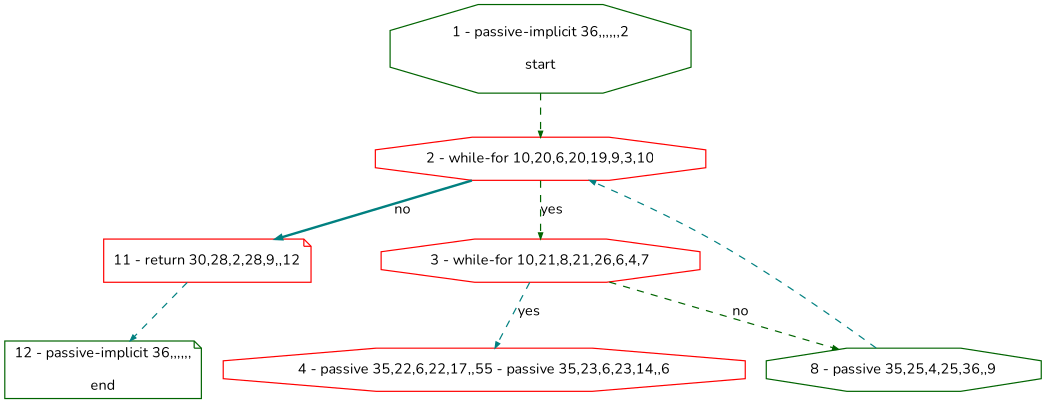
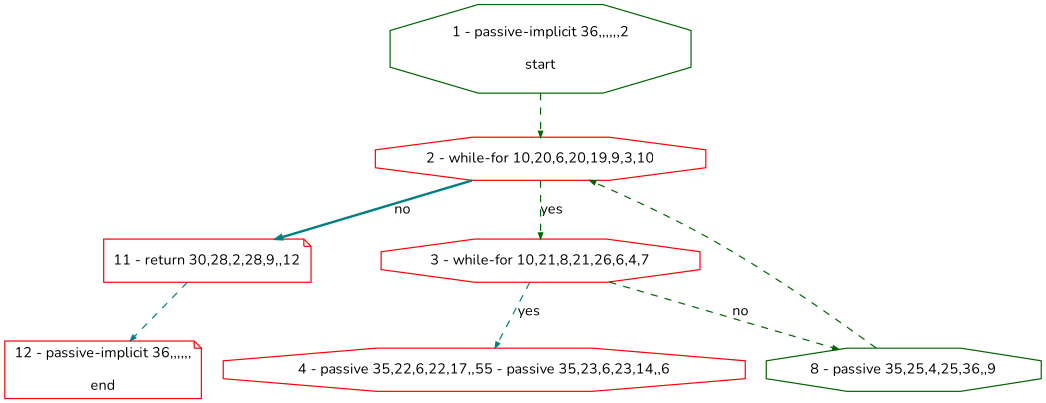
edge "8 - passive 35,25,4,25,36,,9" -> "2 - while-for 10,20,6,20,19,9,3,10": color teal -> darkgreen
node "12 - passive-implicit 36,,,,,, end": color darkgreen -> red
